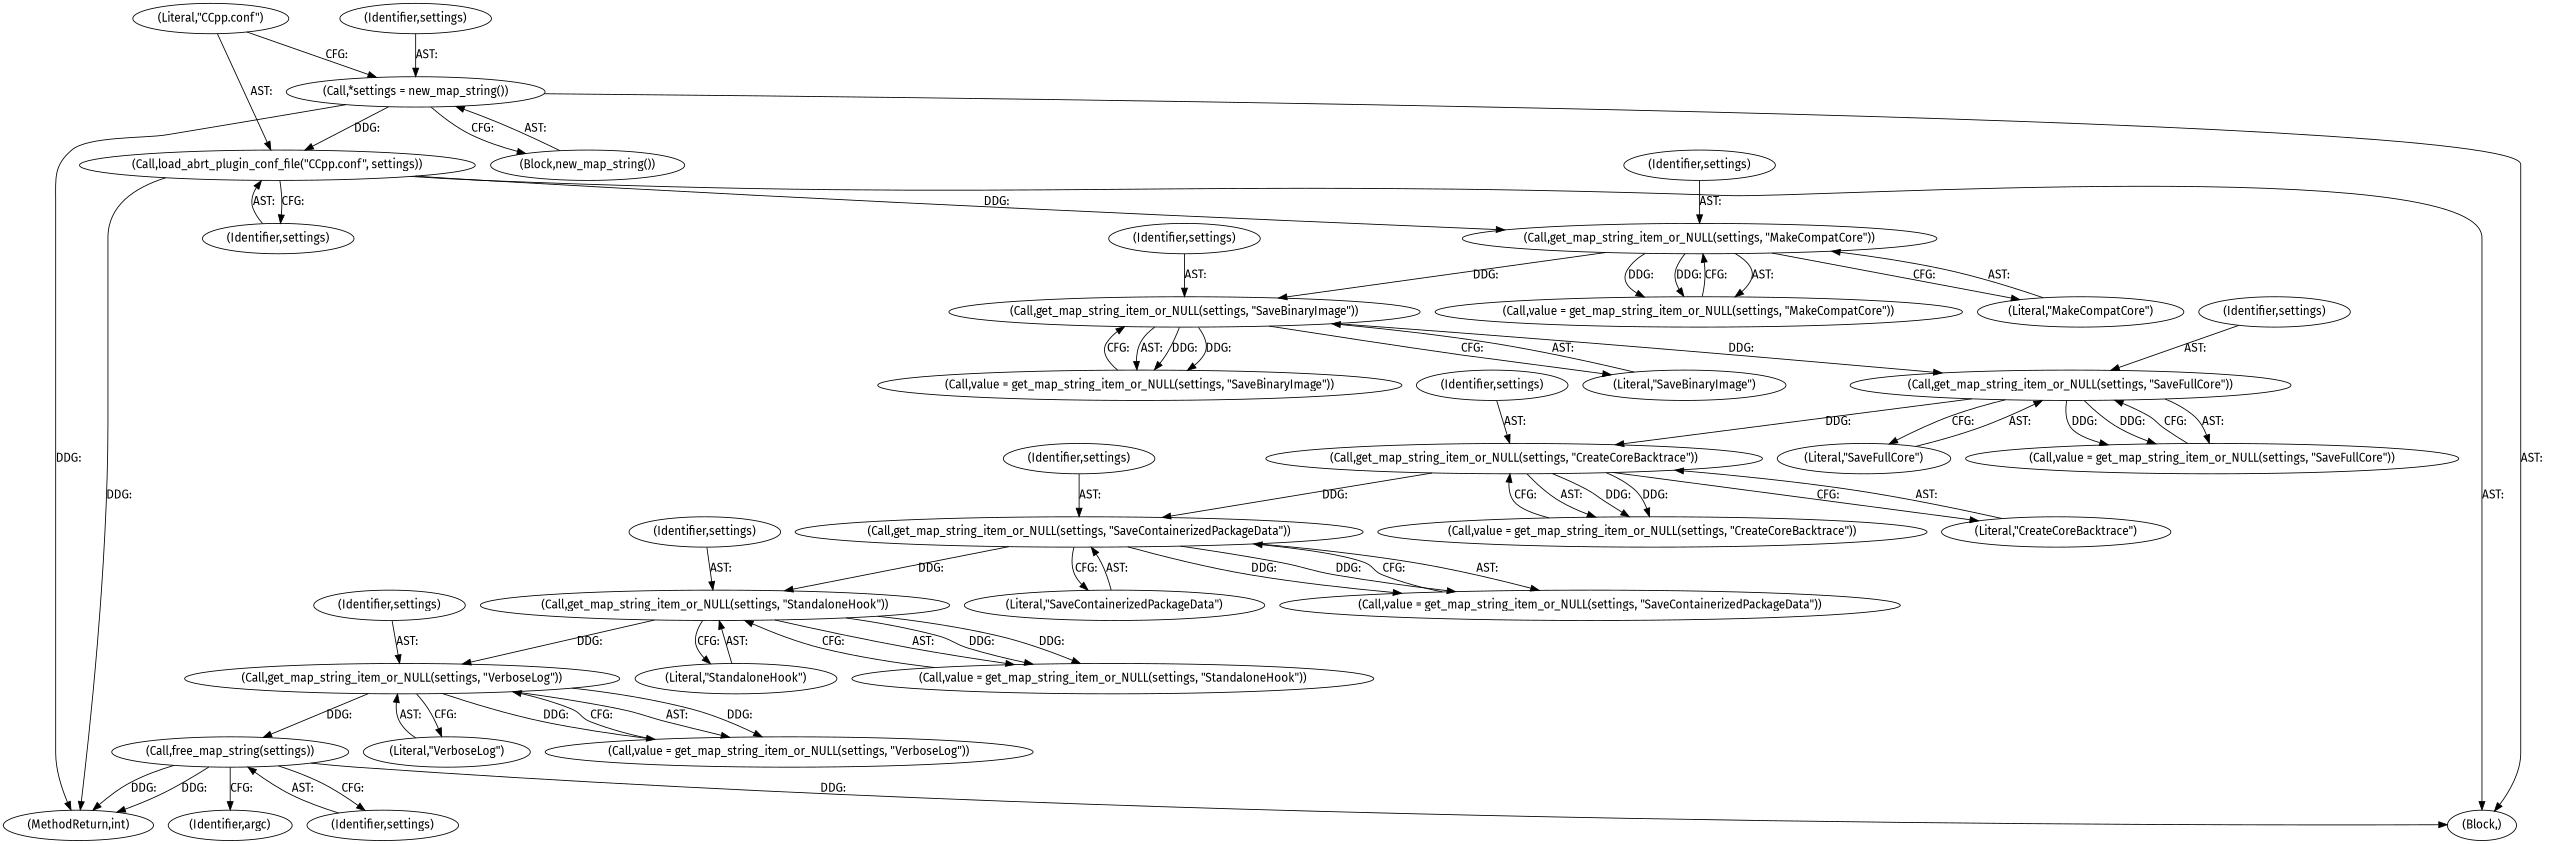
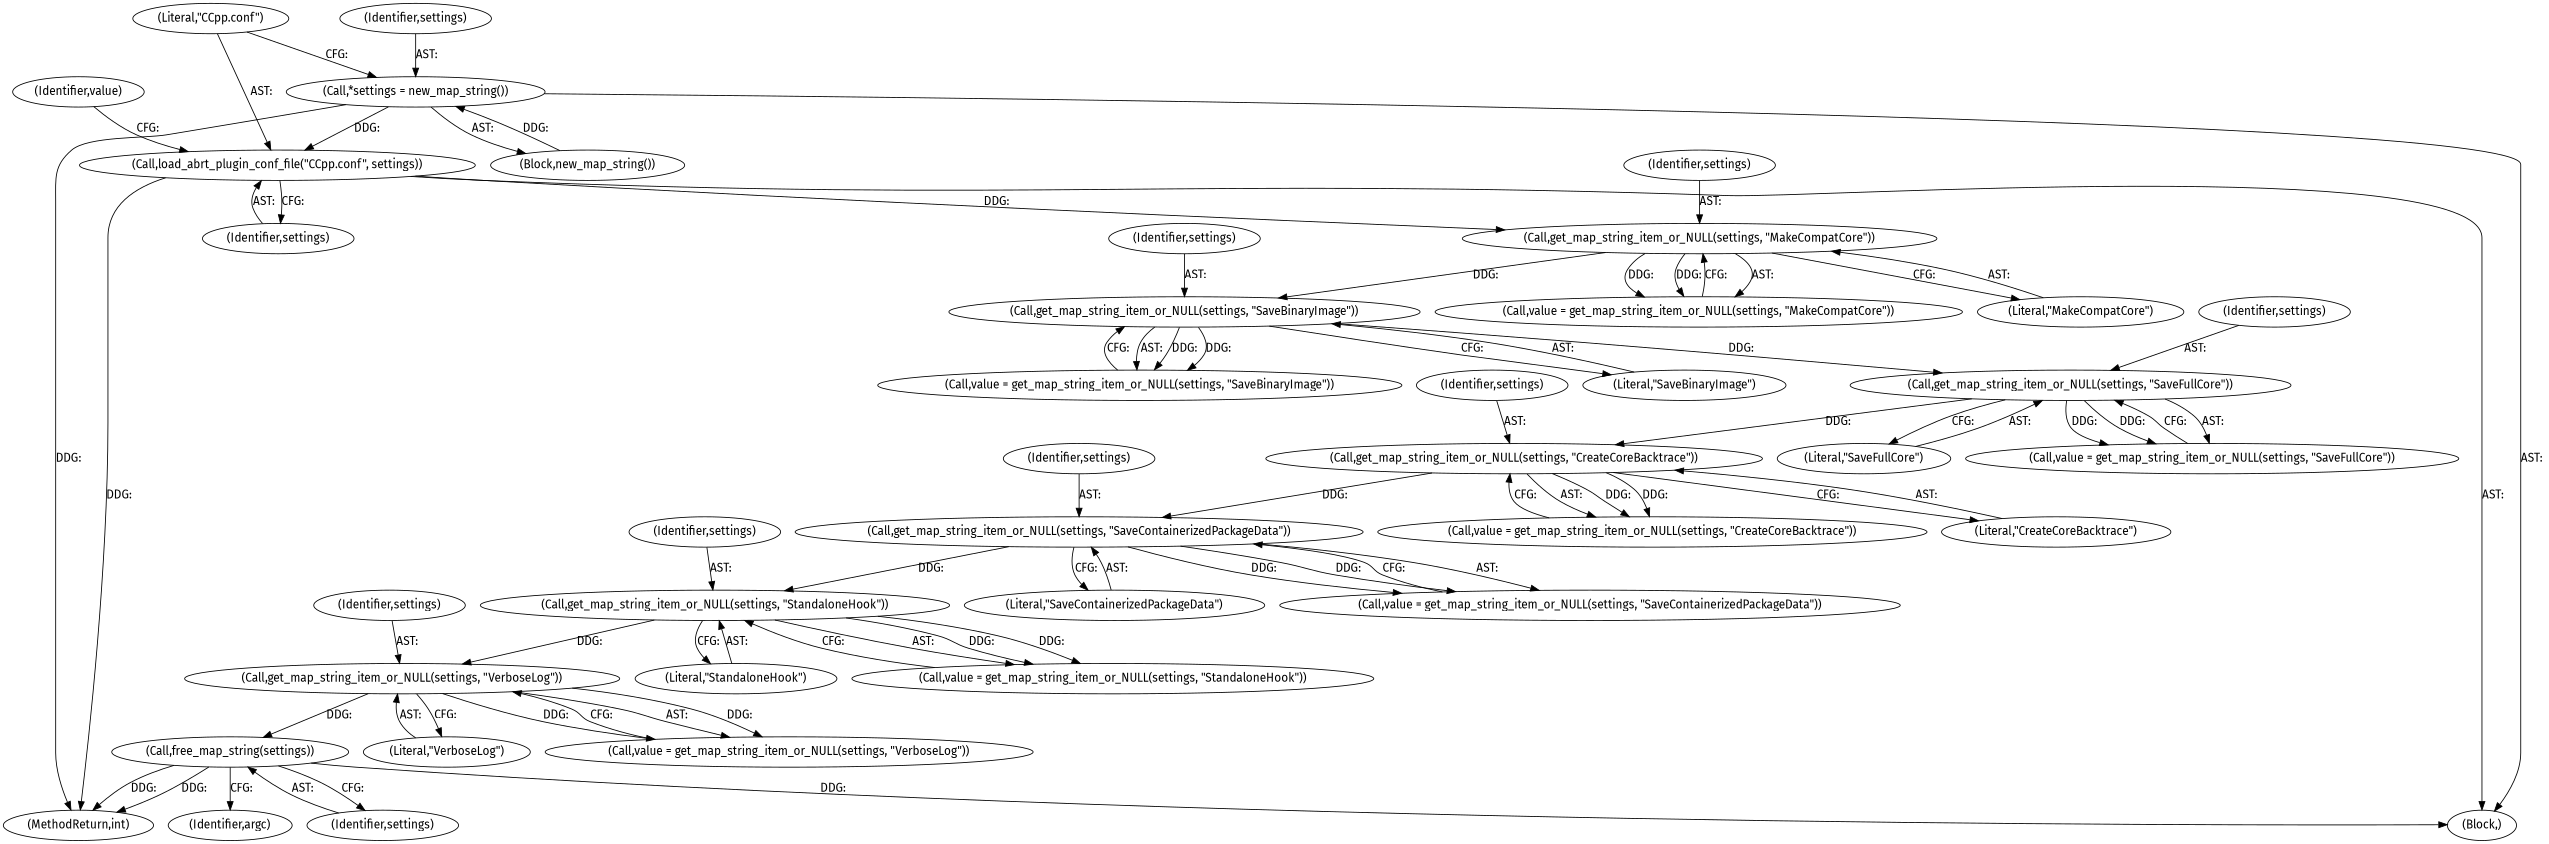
node "(Identifier,value)": added
edge "(Call,*settings = new_map_string())" -> "(Block,new_map_string())": label "CFG: " -> "AST: "
edge "(Block,new_map_string())" -> "(Call,*settings = new_map_string())": label "AST: " -> "DDG: "
